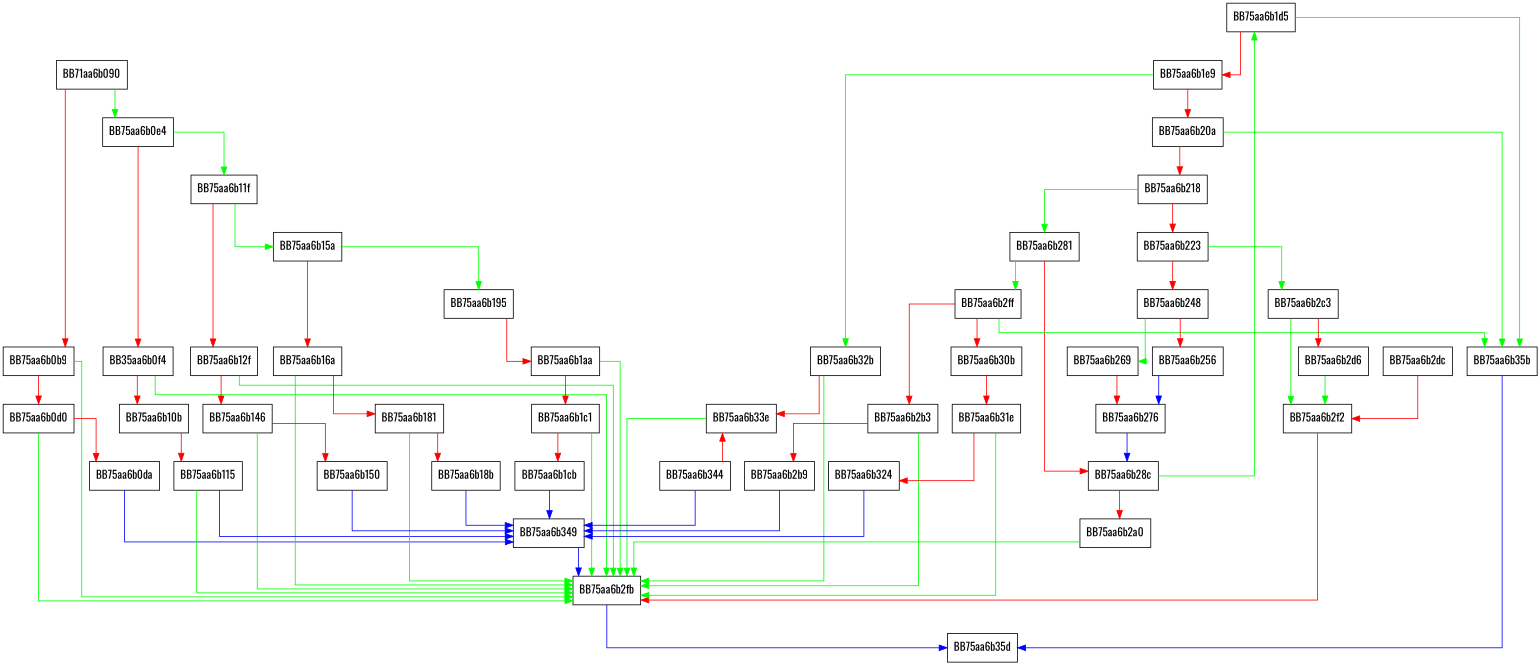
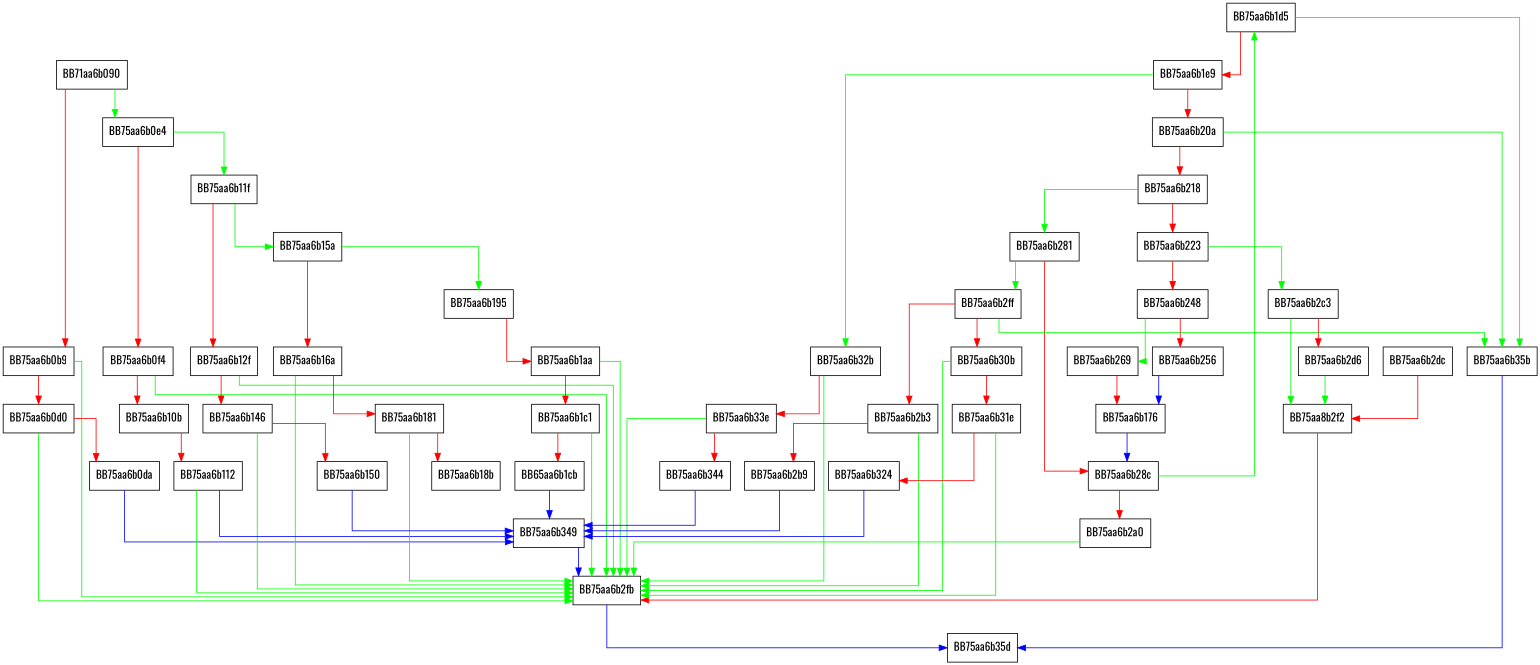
node "BB35aa6b0f4": label "BB35aa6b0f4" -> "BB75aa6b0f4"
node "BB75aa6b276": label "BB75aa6b276" -> "BB75aa6b176"
node "BB75aa6b2f2": label "BB75aa6b2f2" -> "BB75aa8b2f2"
edge "BB75aa6b344" -> "BB75aa6b33e": reversed
node "BB75aa6b115": label "BB75aa6b115" -> "BB75aa6b112"
node "BB75aa6b1cb": label "BB75aa6b1cb" -> "BB65aa6b1cb"
edge "BB75aa6b18b" -> "BB75aa6b349": removed
edge "BB75aa6b30b" -> "BB75aa6b2fb": added
